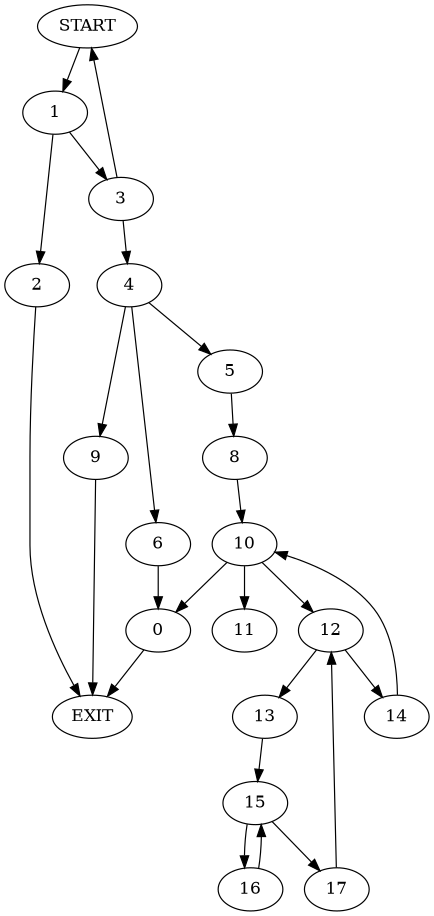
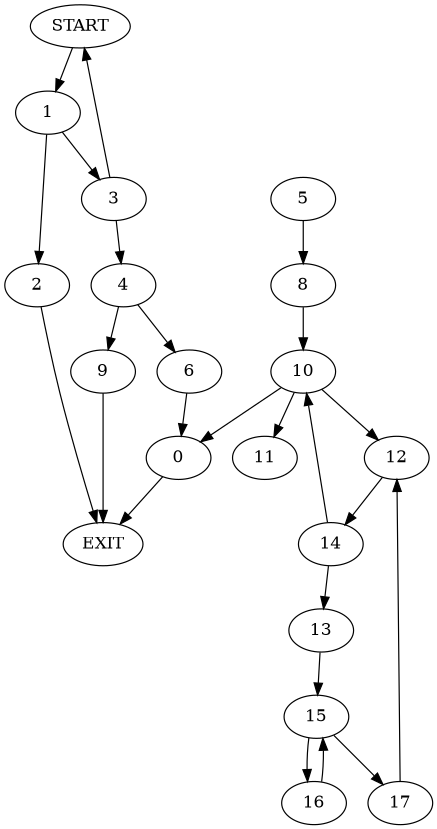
edge "4" -> "5": removed
edge "12" -> "13": now "14" -> "13"
